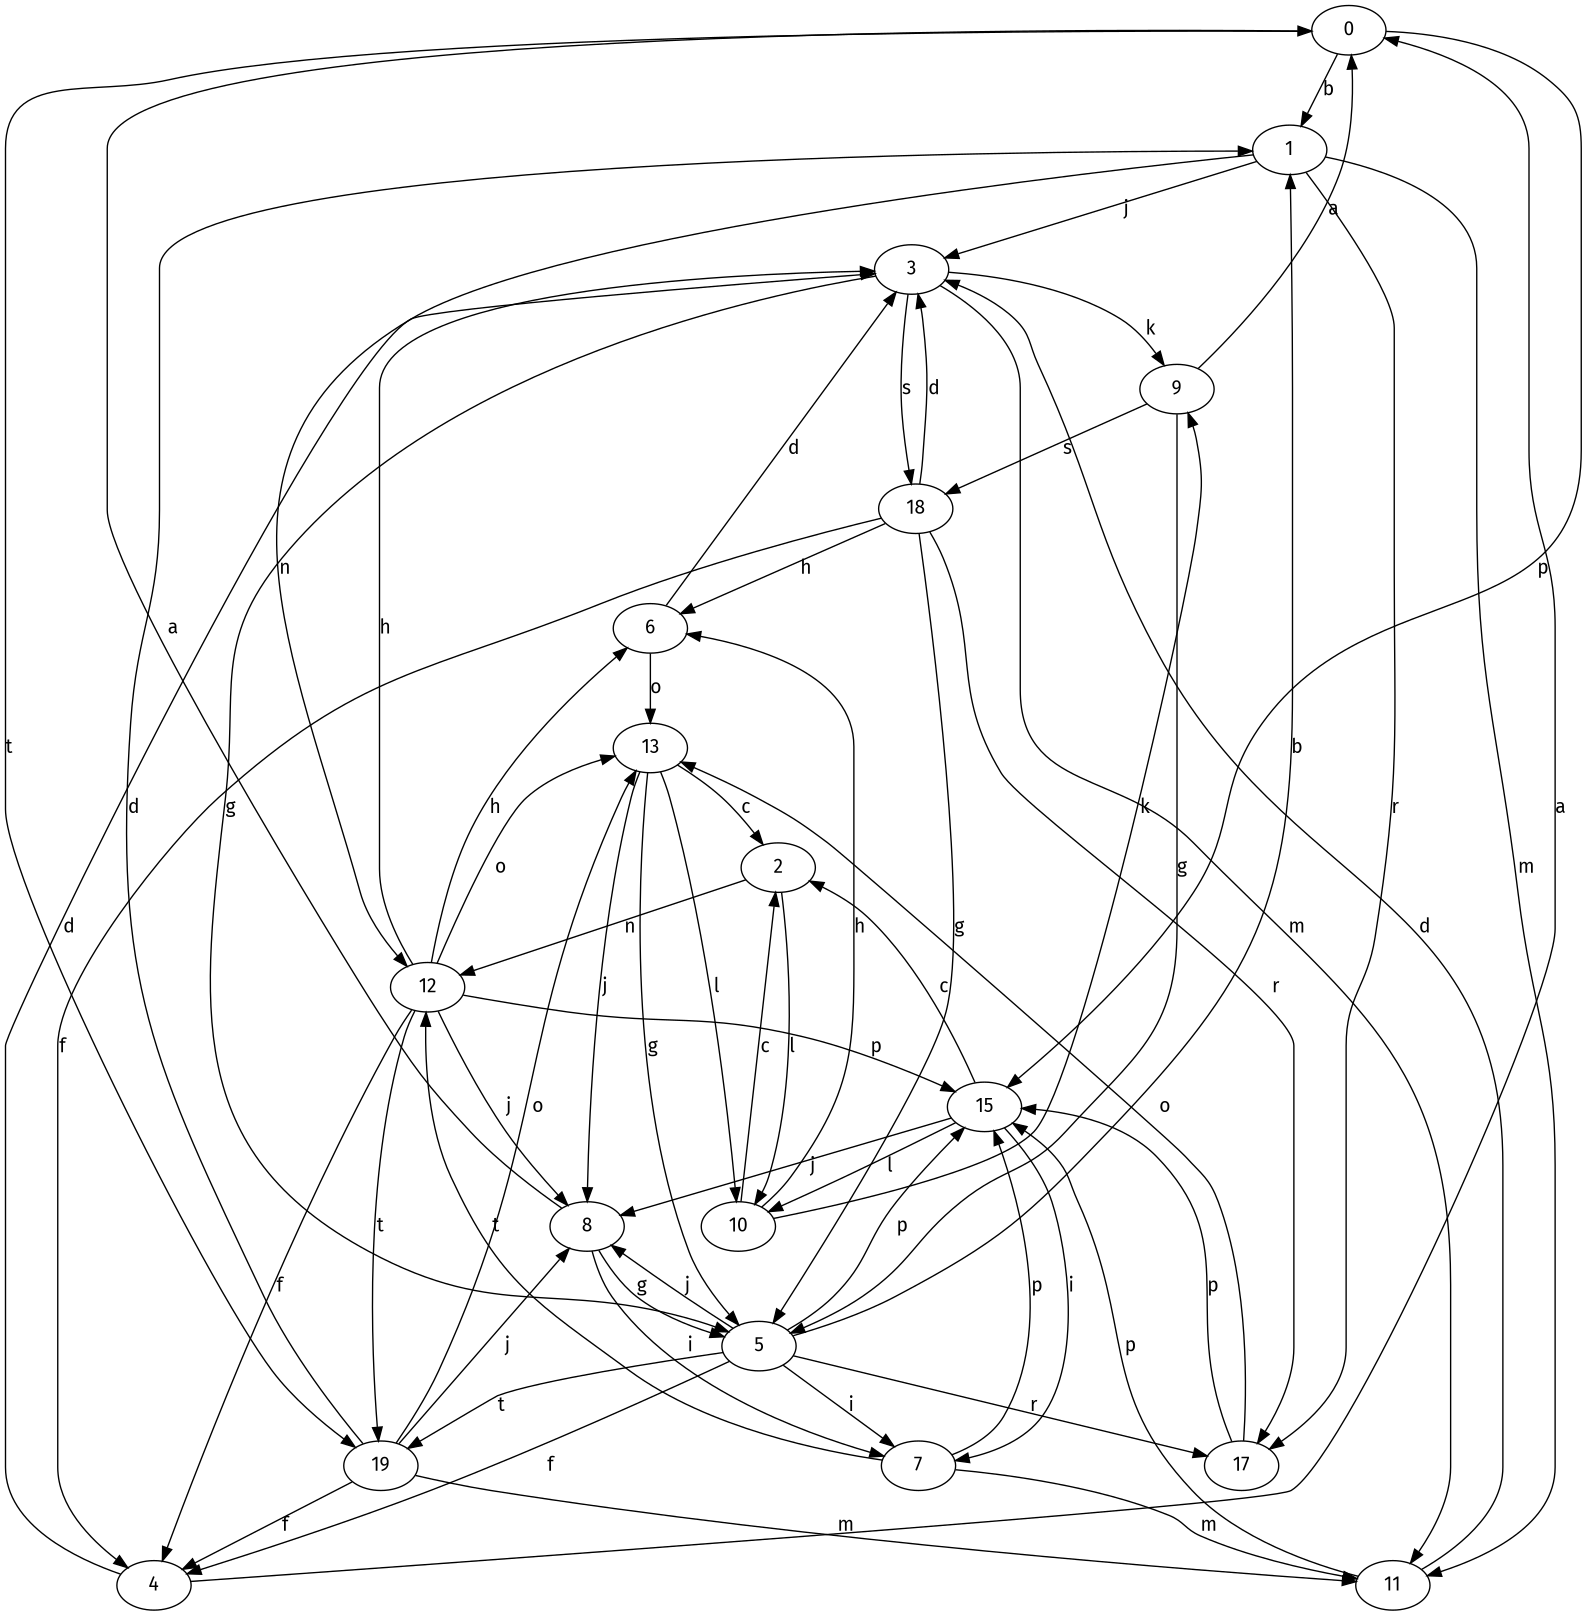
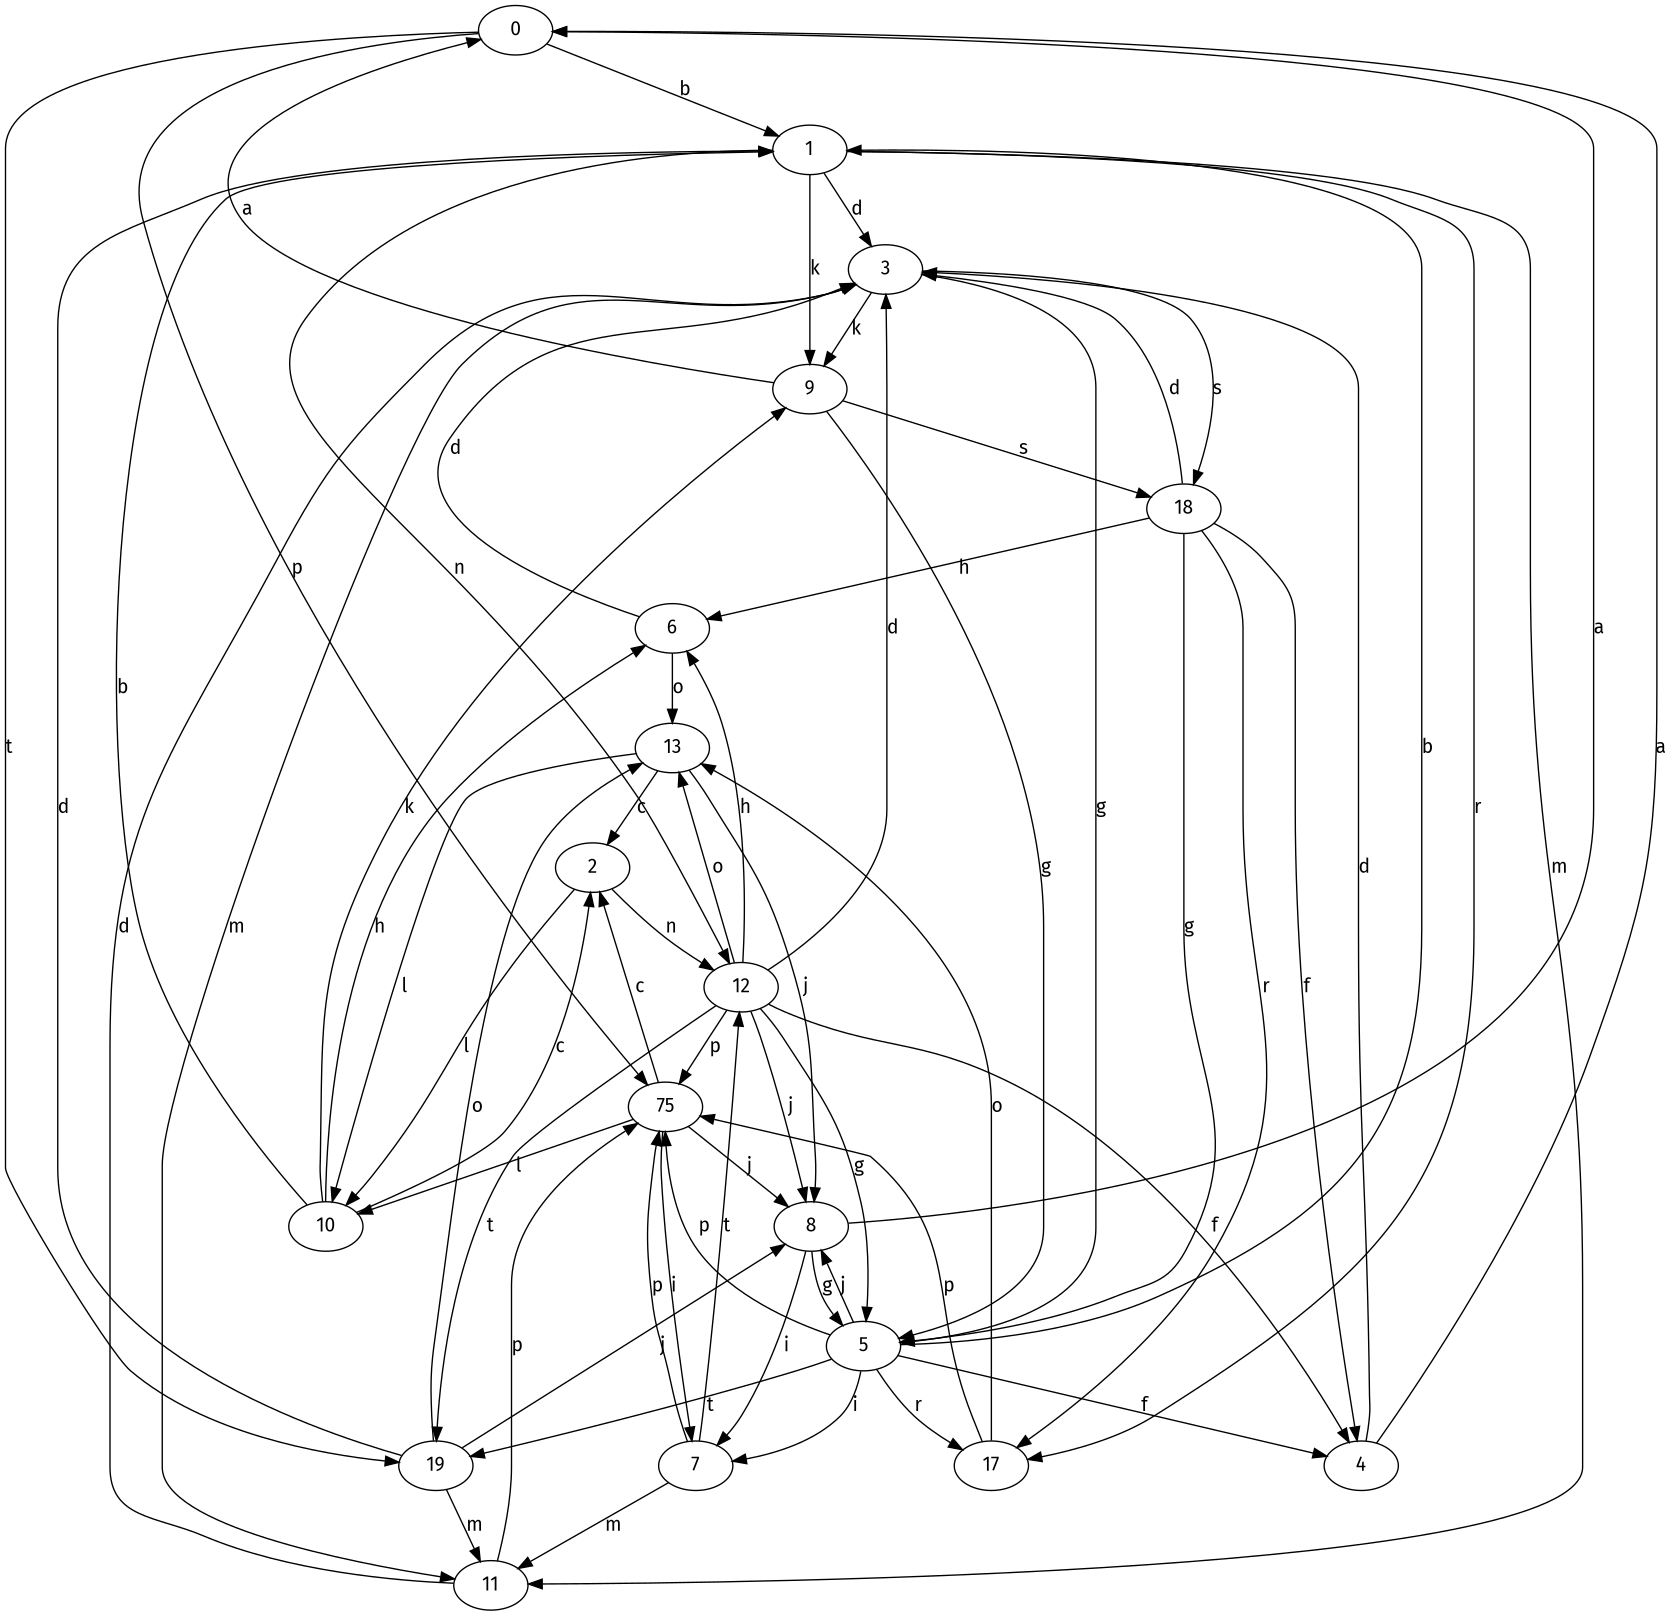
edge "1" -> "3": label "j" -> "d"
edge "1" -> "9": added, label "k"
edge "10" -> "1": added, label "b"
edge "12" -> "3": label "h" -> "d"
edge "13" -> "5": now "12" -> "5"
node "15": label "15" -> "75"
edge "19" -> "4": removed, label "f"
